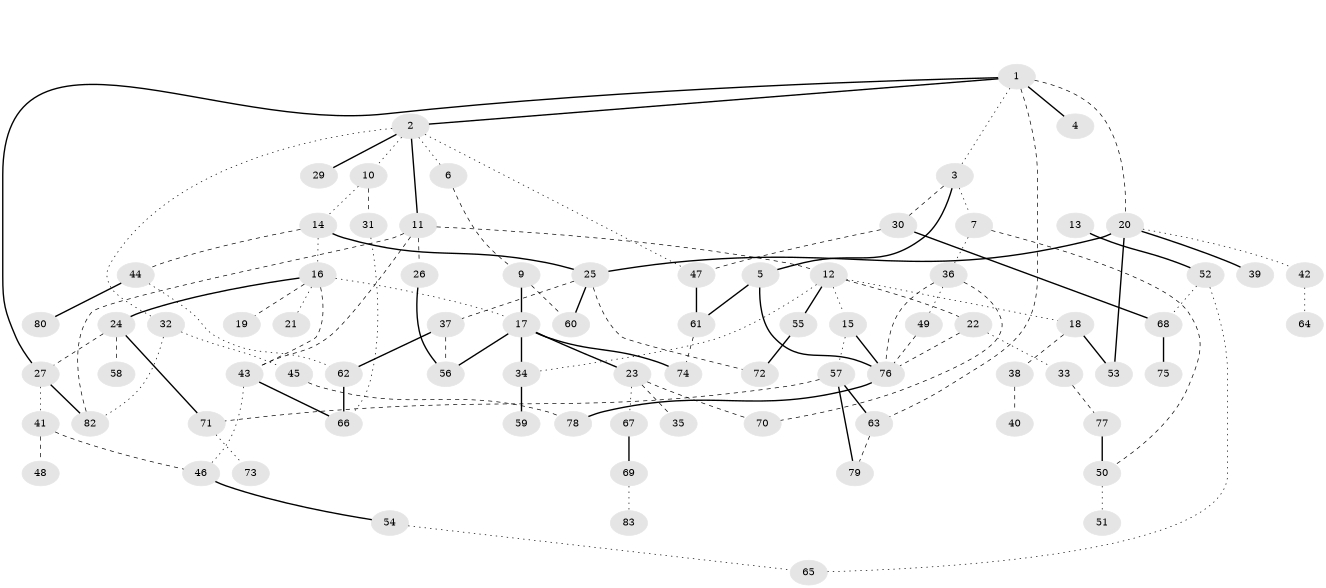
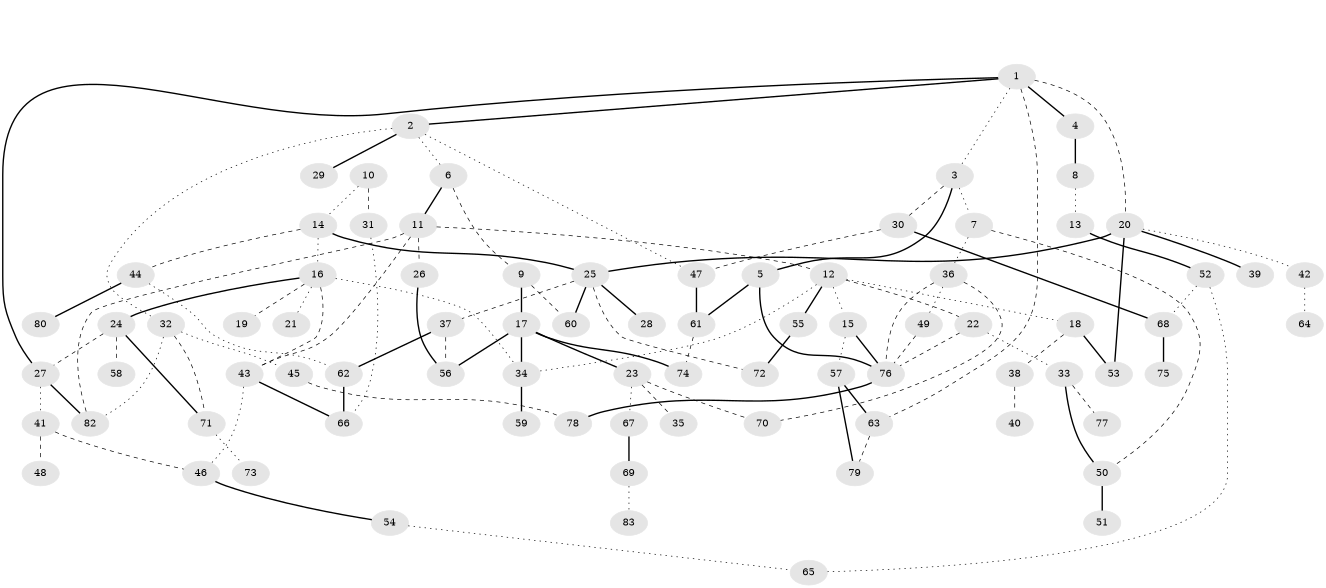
edge "2" -- "10": removed
edge "2" -- "11": now "6" -- "11"
node "8": added
edge "16" -- "17": now "16" -- "34"
node "28": added
edge "57" -- "71": now "32" -- "71"
edge "77" -- "50": now "33" -- "50"
edge "50" -- "51": style dotted -> bold
